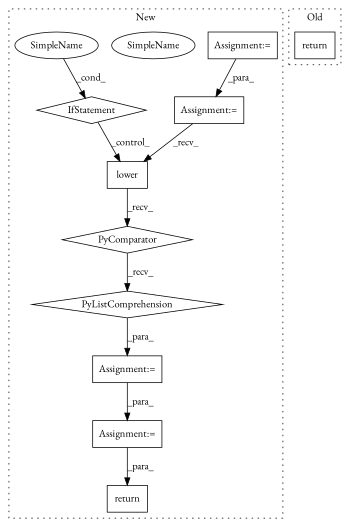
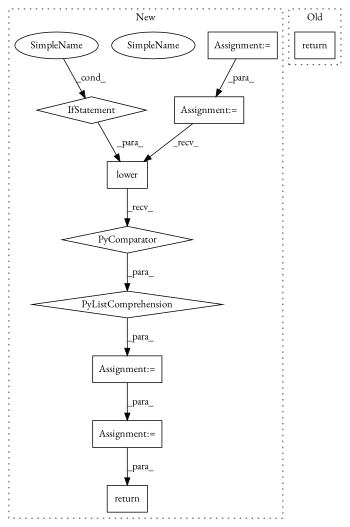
edge "IfStatement" -> "lower": label "_control_" -> "_para_"
edge "PyComparator" -> "PyListComprehension": label "_recv_" -> "_para_"
